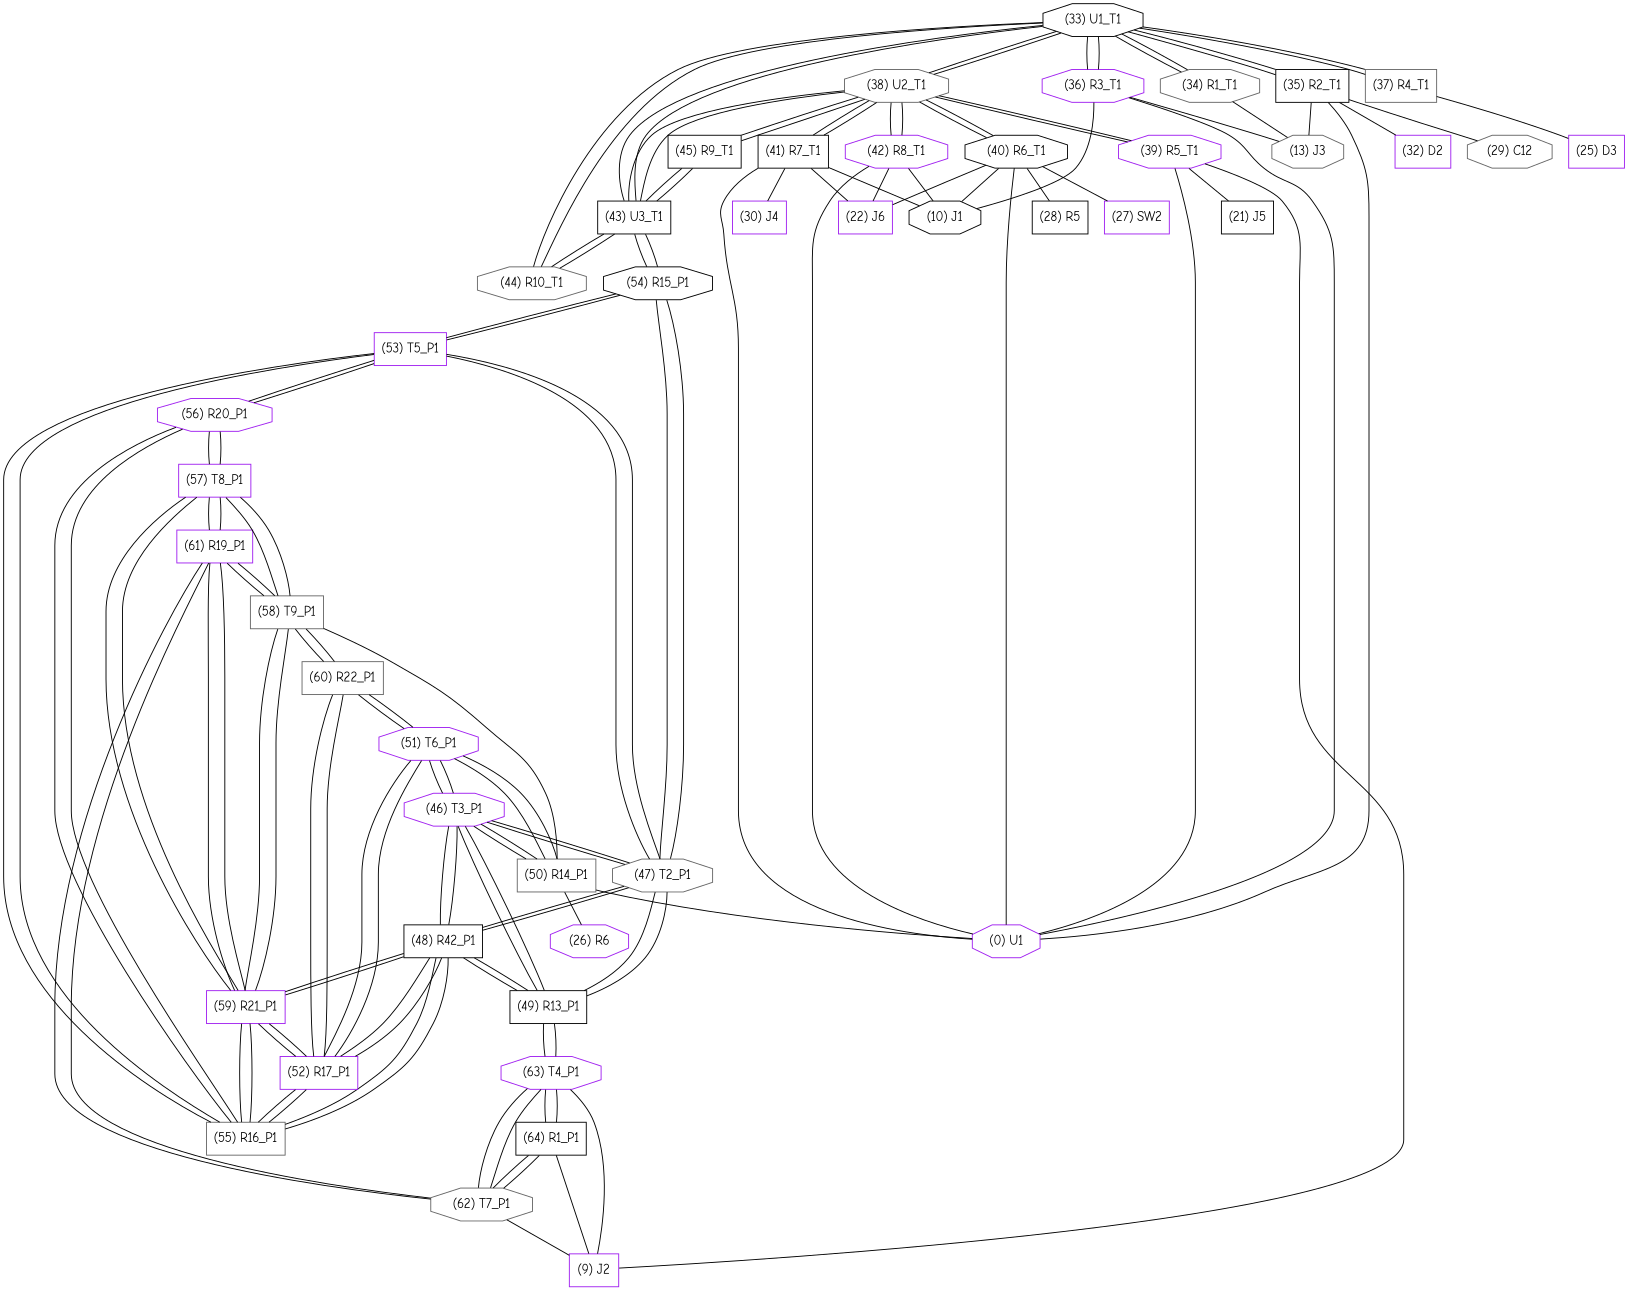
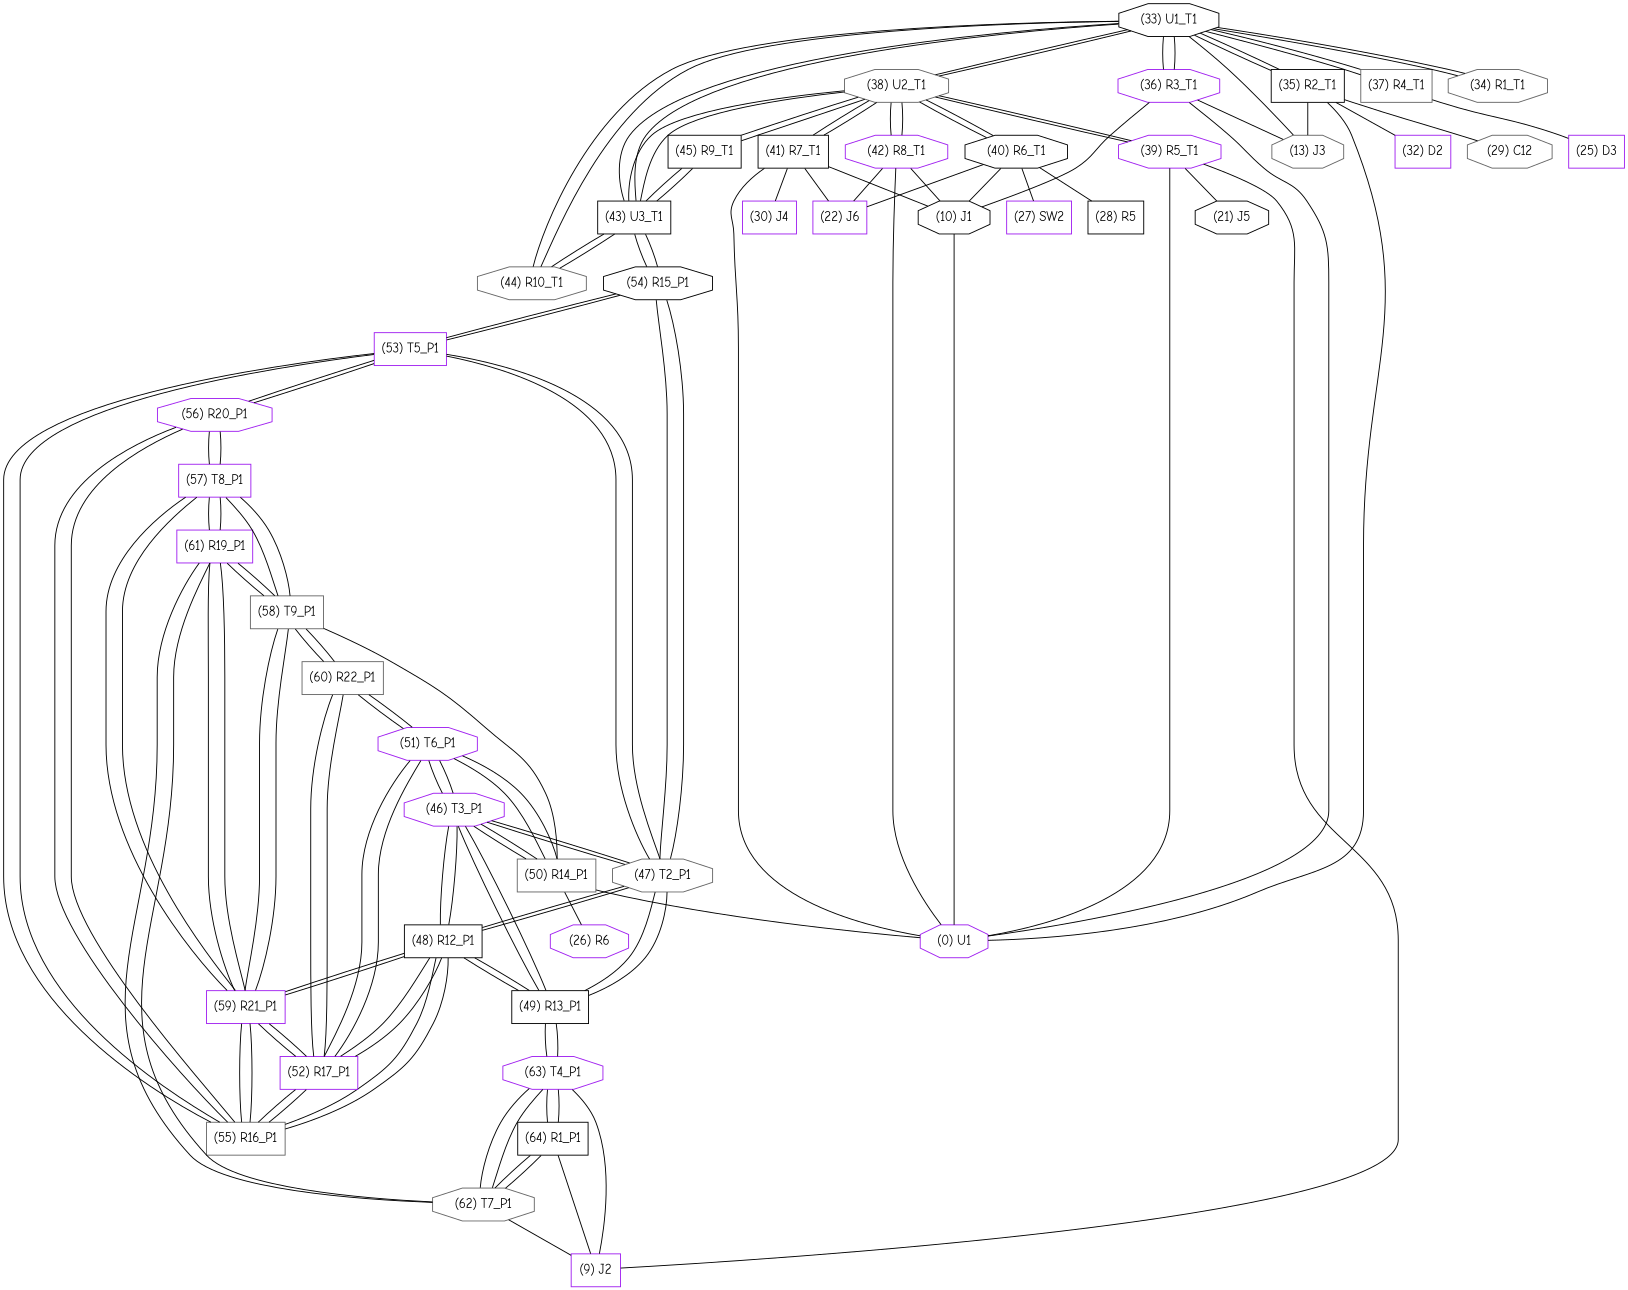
edge "(34) R1_T1" -- "(13) J3": now "(33) U1_T1" -- "(13) J3"
node "(21) J5": shape box -> octagon
edge "(40) R6_T1" -- "(0) U1": now "(10) J1" -- "(0) U1"
node "(48) R42_P1": label "(48) R42_P1" -> "(48) R12_P1"
